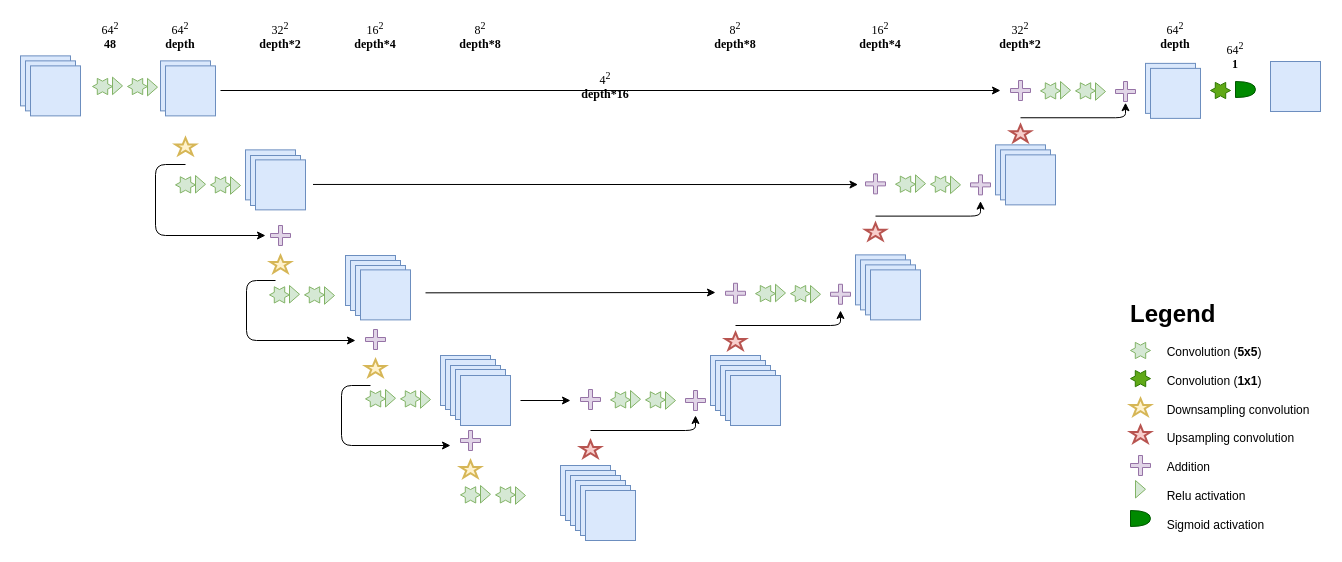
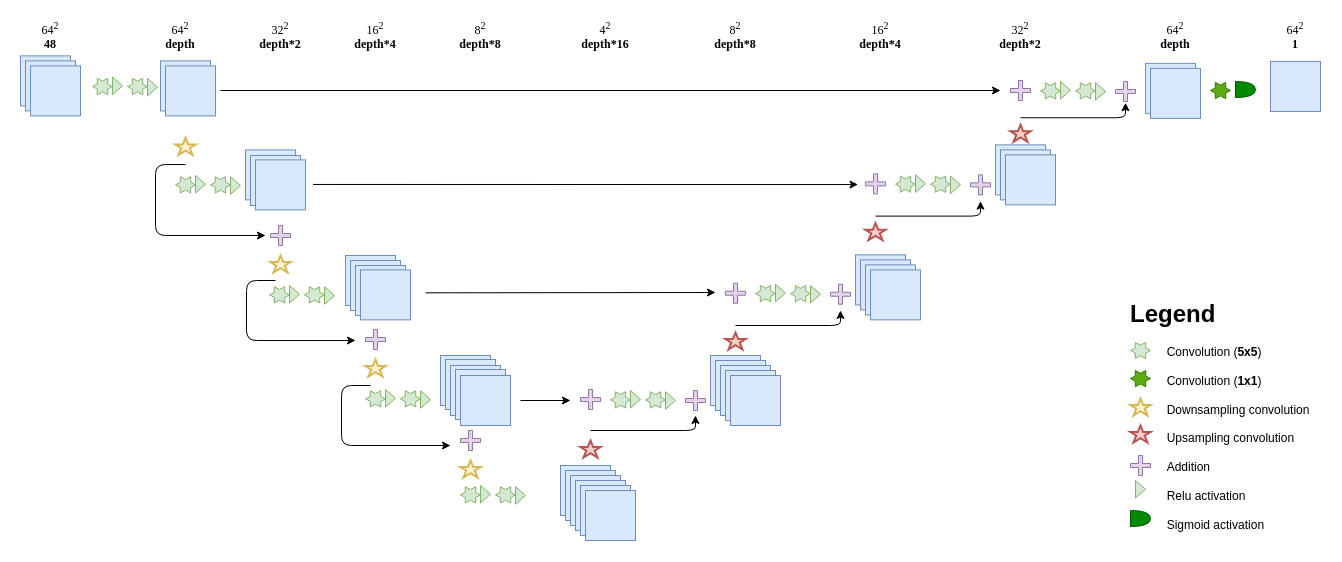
node "642 48": moved (111, 36) -> (51, 36)
node "642 1": moved (1236, 56) -> (1296, 36)
node "42 depth*16": moved (606, 86) -> (606, 36)
